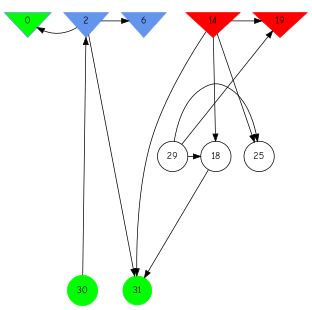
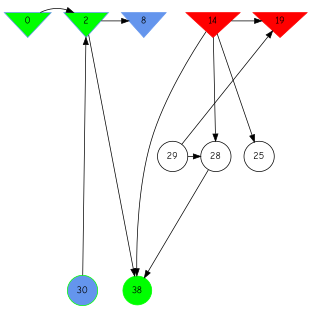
node "2": fillcolor cornflowerblue -> green
node "6": label "6" -> "8"
edge "2" -> "0": reversed
edge "29" -> "25": removed
node "18": label "18" -> "28"
node "30": fillcolor green -> cornflowerblue
node "31": label "31" -> "38"
